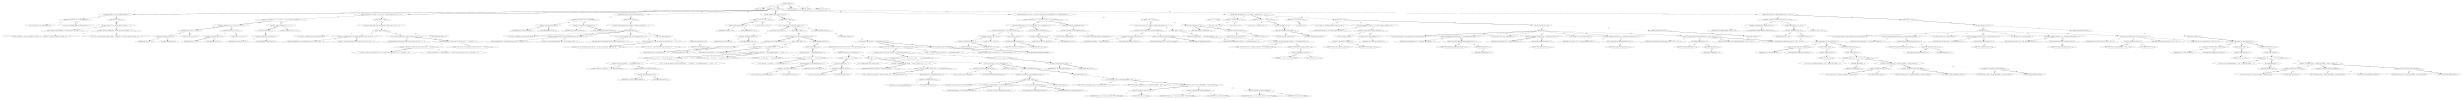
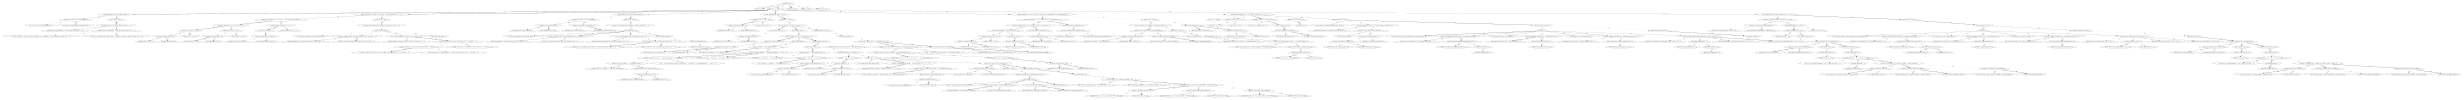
edge "(exists,this.file.exists())" -> "(CONTROL_STRUCTURE,IF,if (this.file.exists()))": reversed
